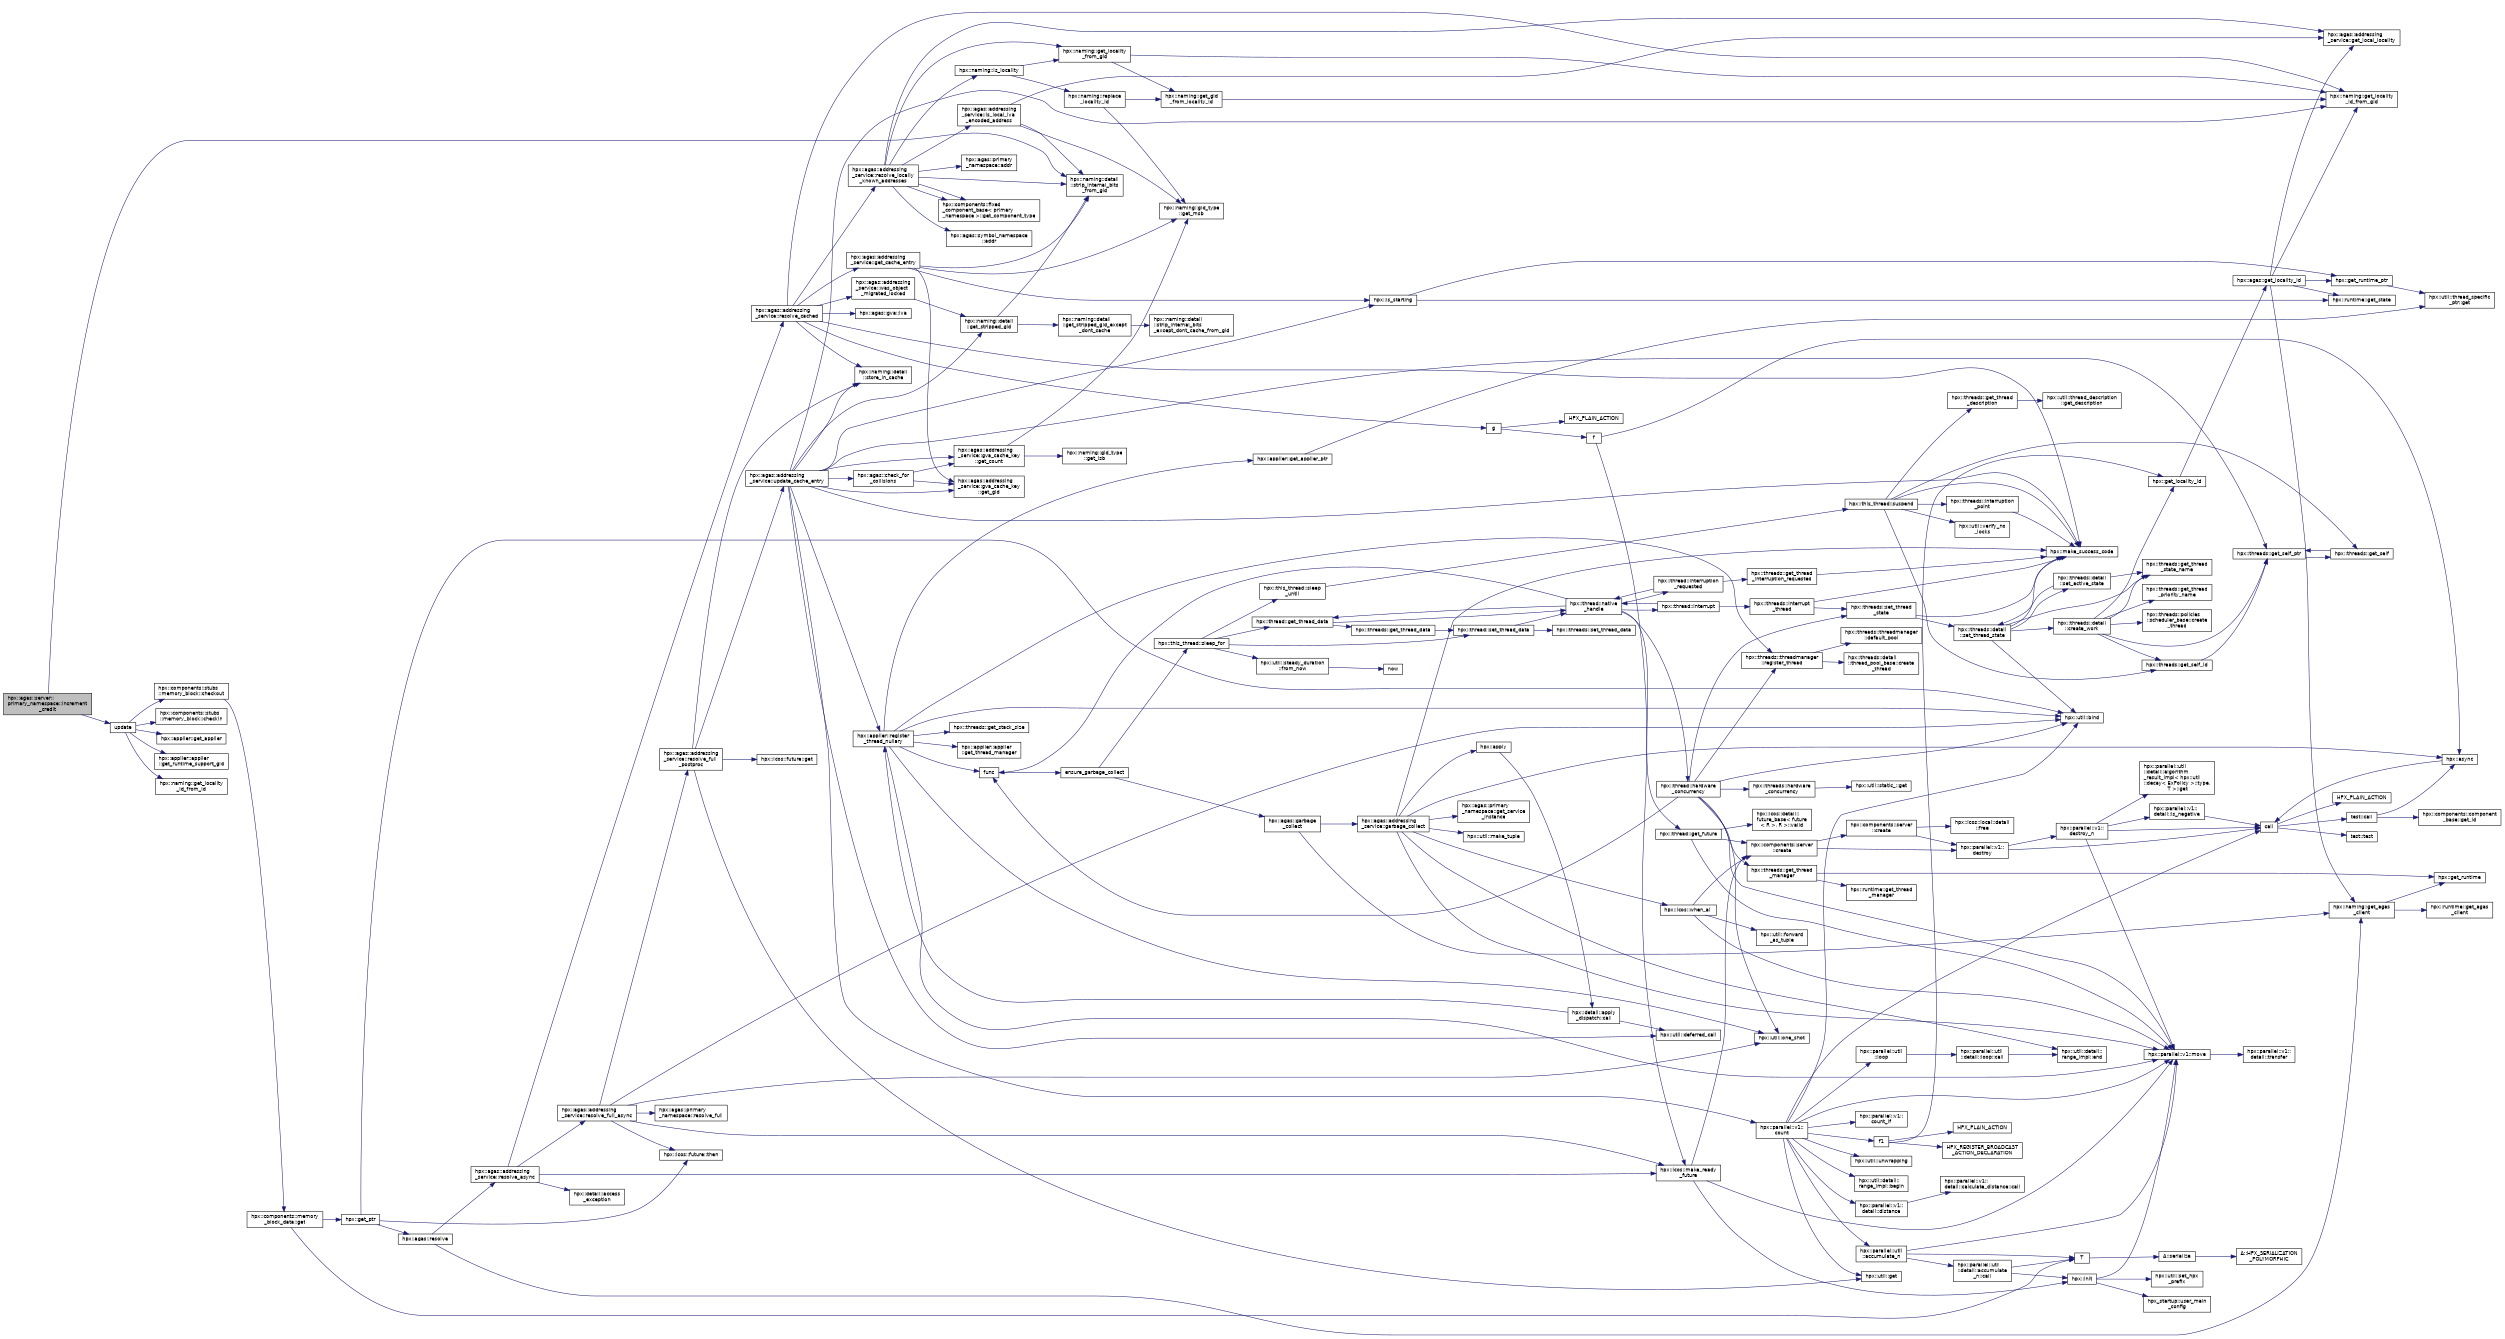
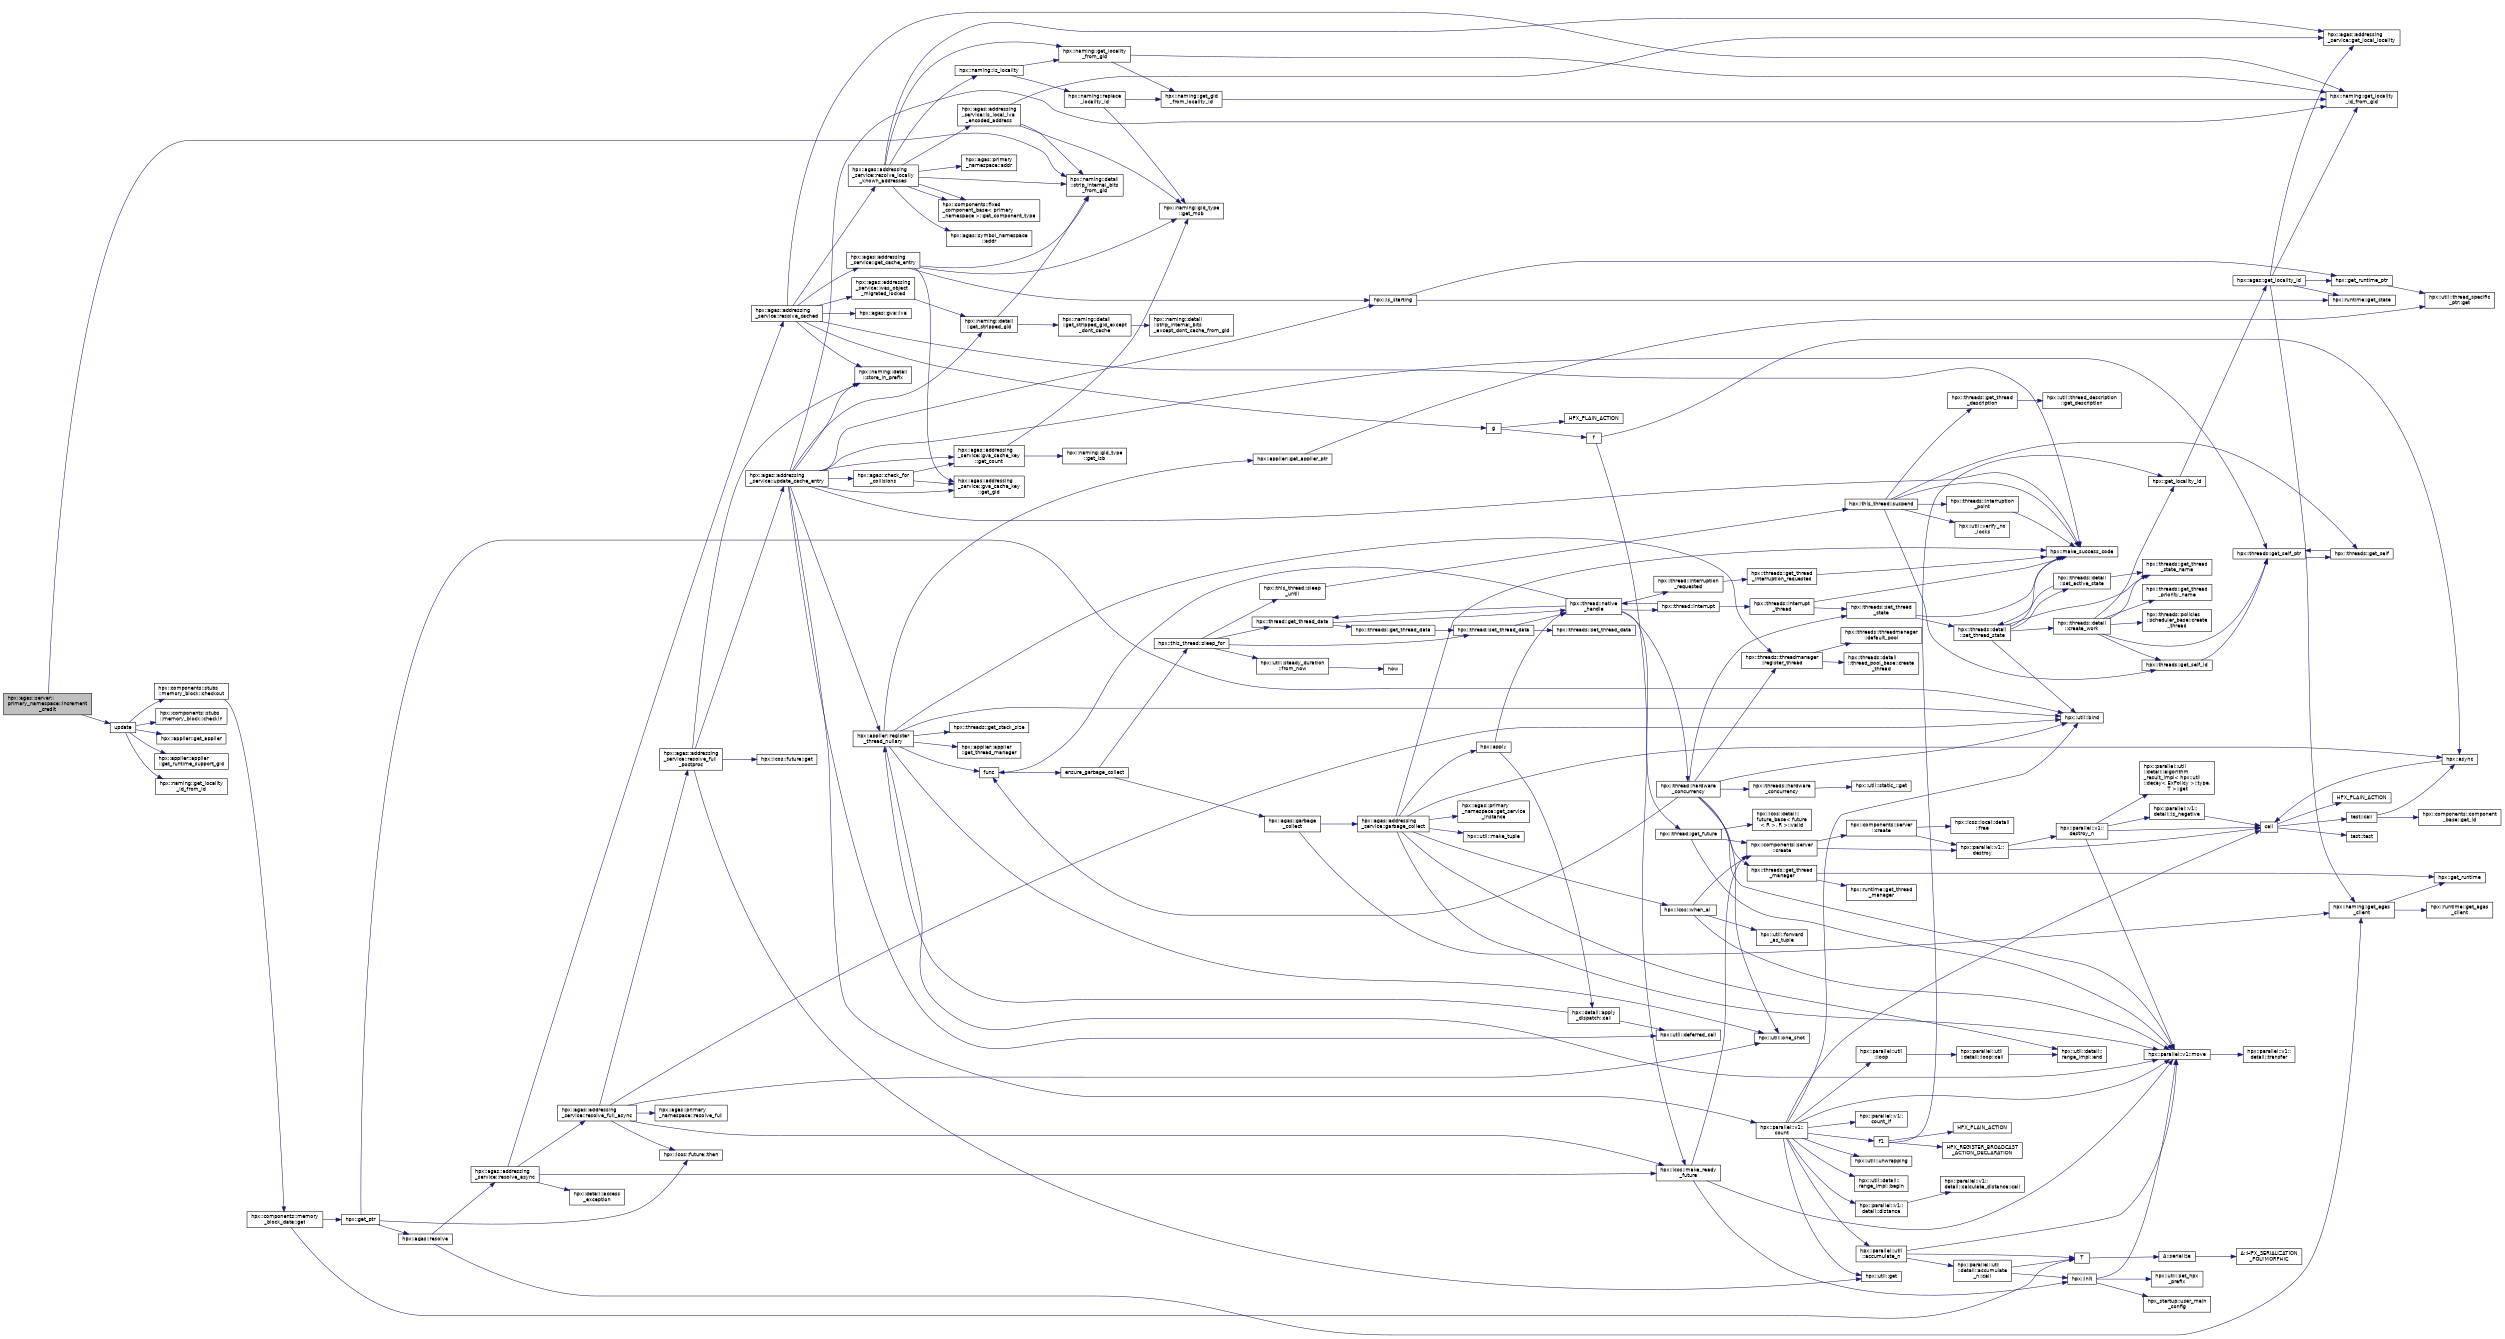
node "hpx::naming::detail ::store_in_cache": label "hpx::naming::detail ::store_in_cache" -> "hpx::naming::detail ::store_in_prefix"
edge "hpx::thread::interruption _requested" -> "hpx::thread::native _handle": now "hpx::apply" -> "hpx::thread::native _handle"
